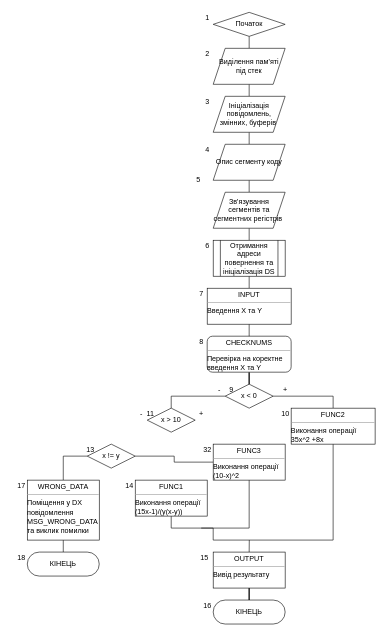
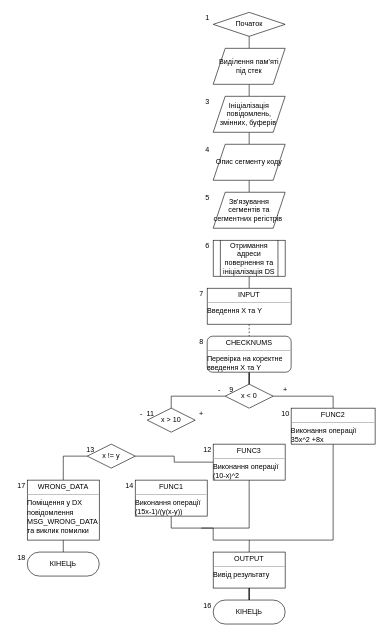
node "2": removed
node "5": moved (198, 180) -> (207, 198)
edge "Зв'язування сегментів та сегментних регістрів" -- "Отримання адреси повернення та ініціалізація DS": removed
edge "INPUT Введення Х та Y" -- "CHECKNUMS Перевірка на коректневведення X та Y": style solid -> dashed
node "32": label "32" -> "12"
node "15": removed
